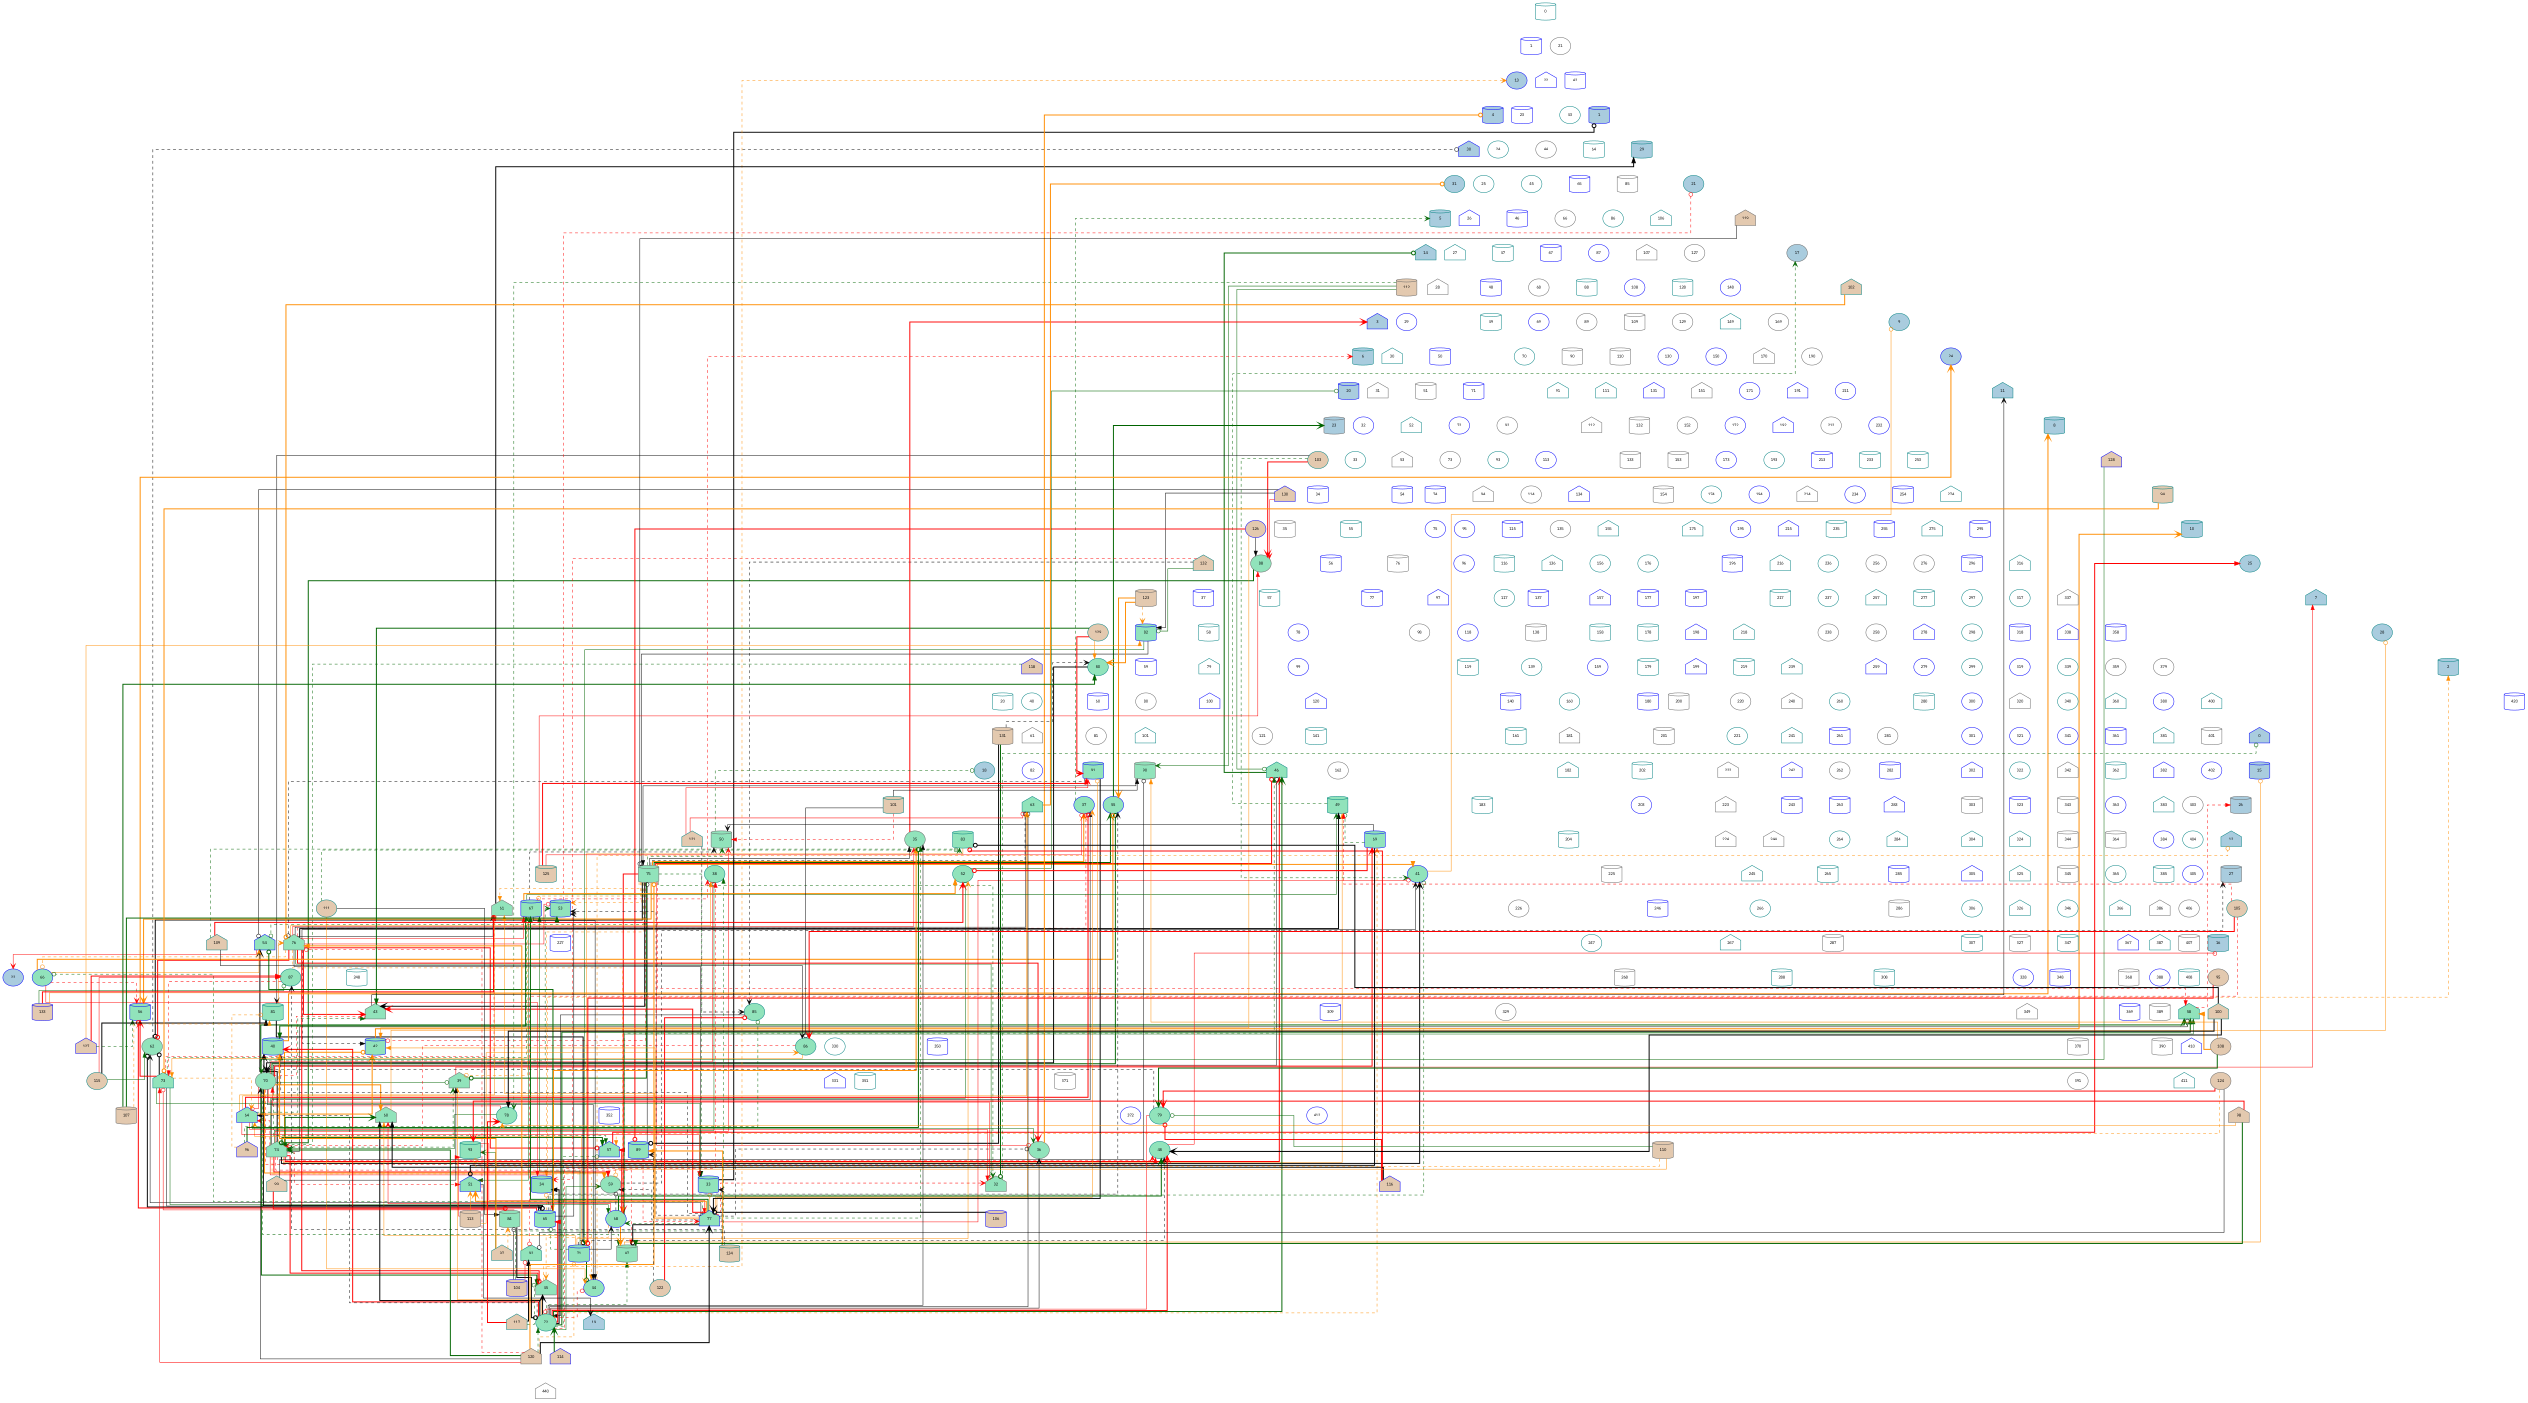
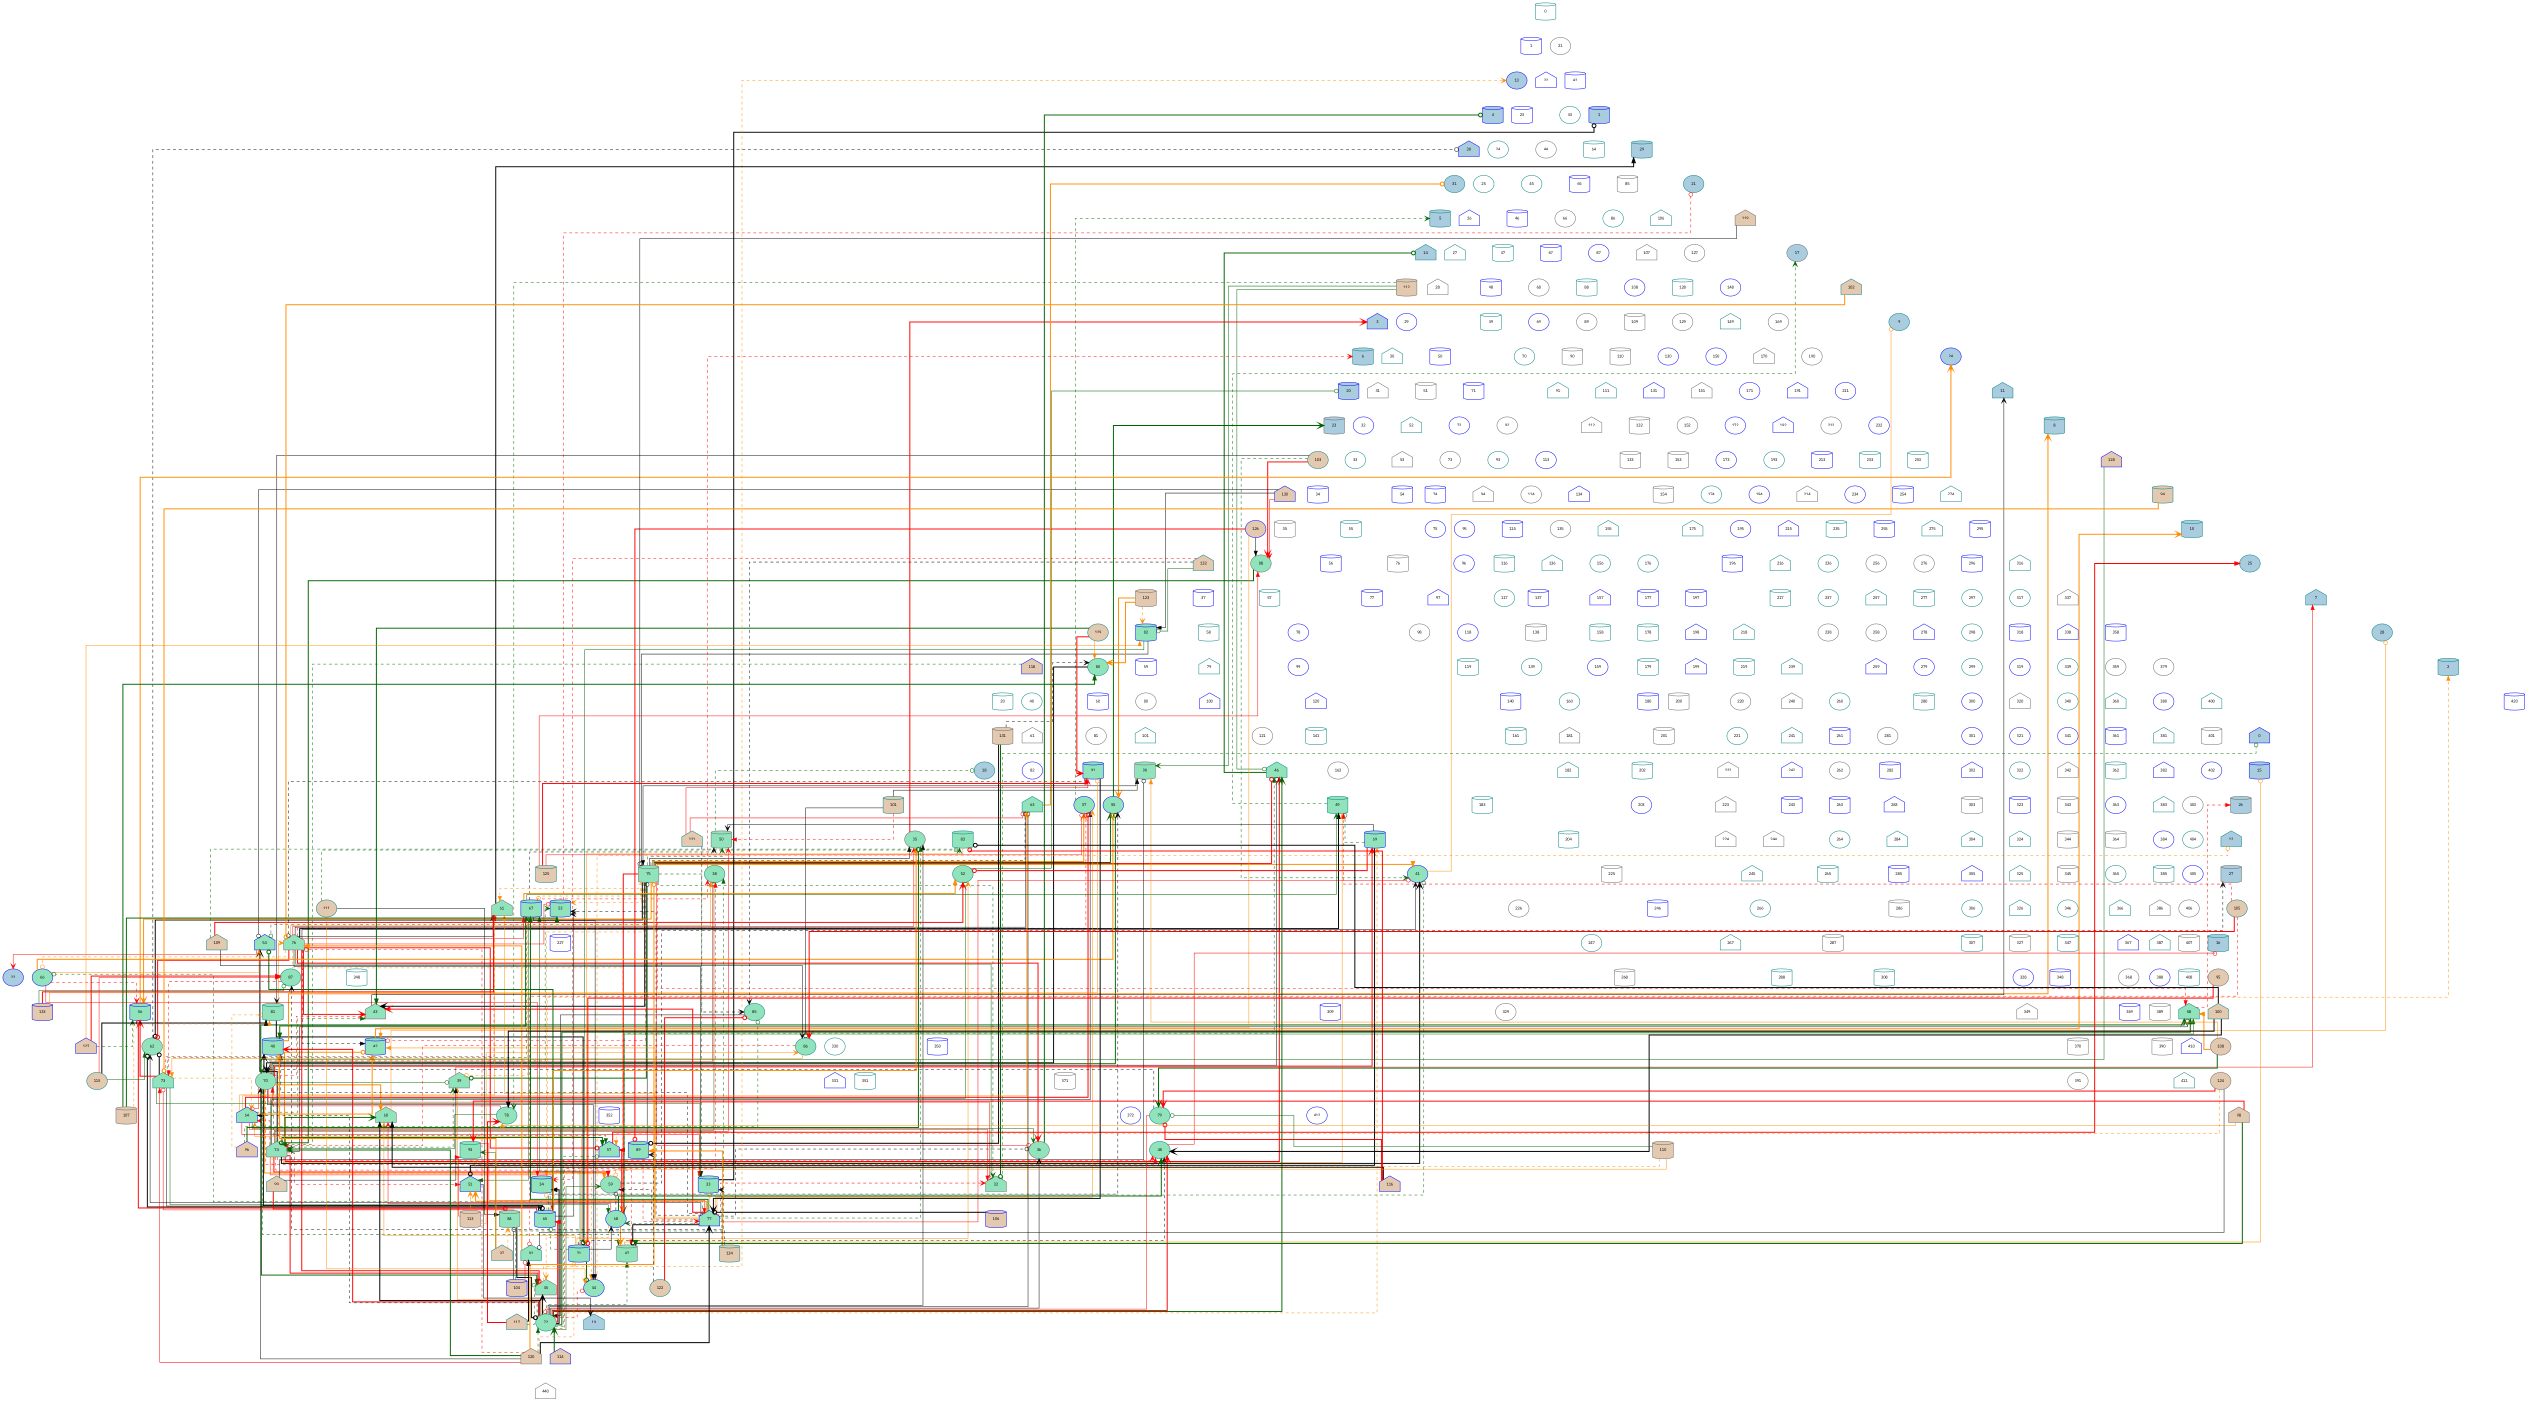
edge "36" -> "4": color darkorange -> darkgreen
node "368": shape cylinder -> ellipse
